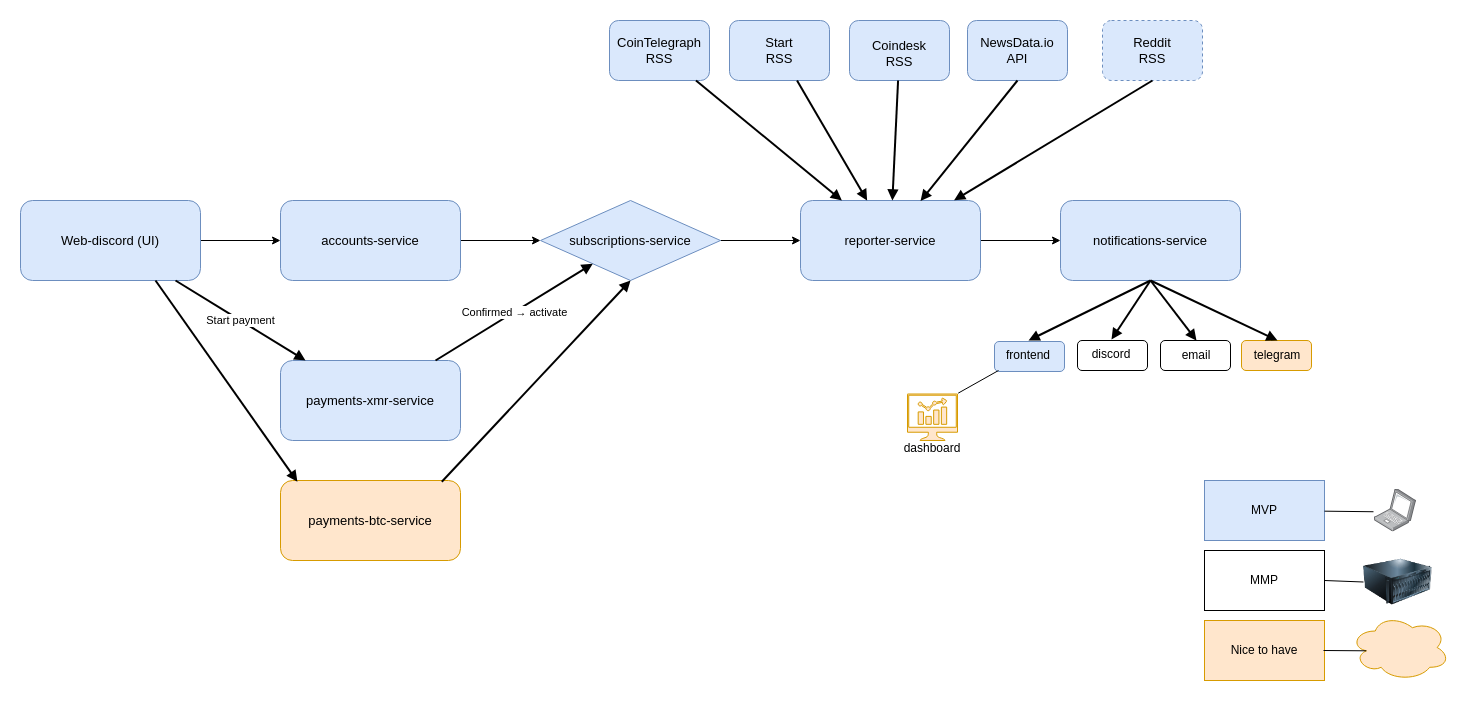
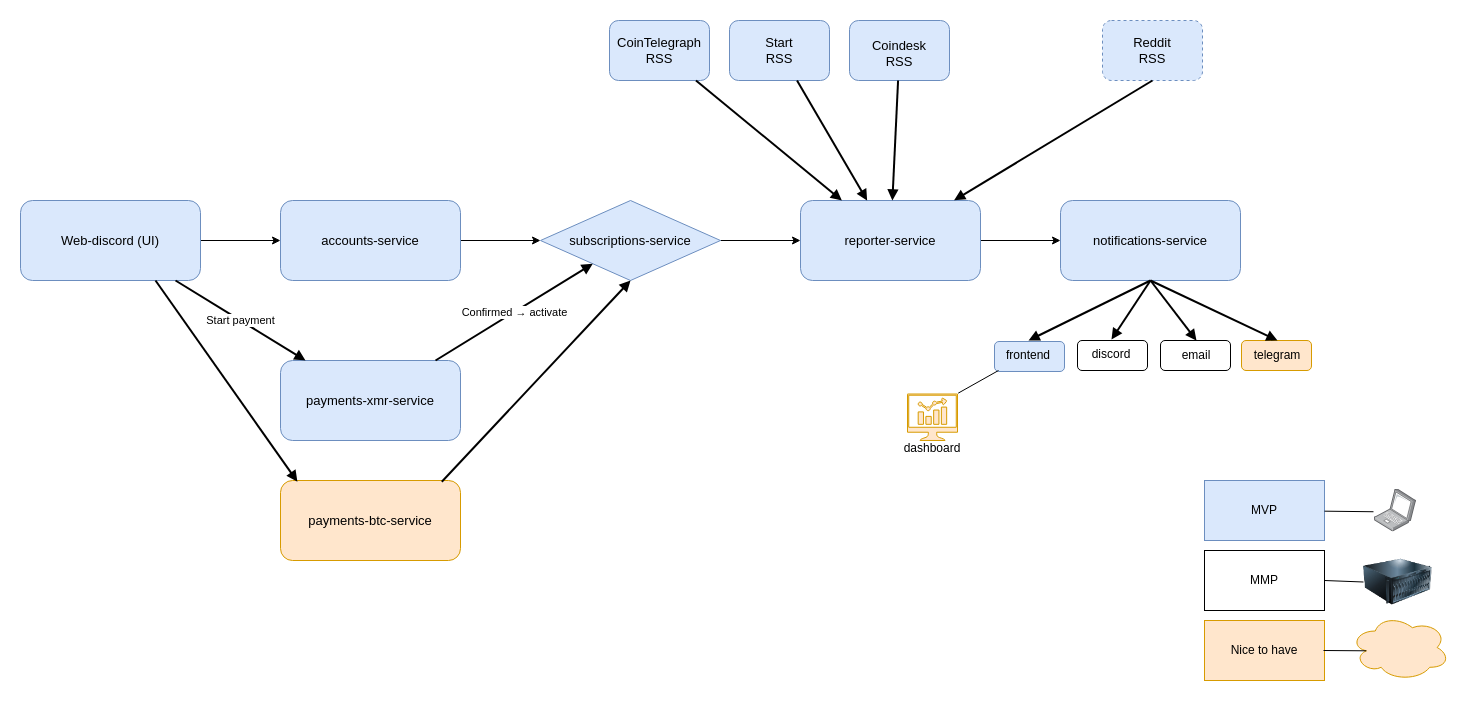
node "NewsData.io API": removed
edge "NewsData.io API" -> "reporter-service": removed
